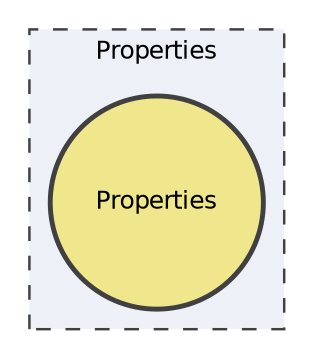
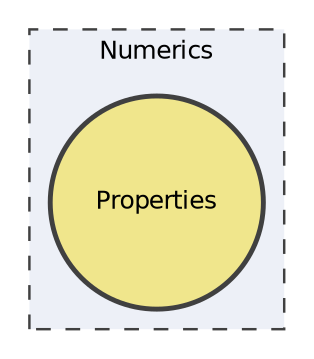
cluster "Properties": label "Properties" -> "Numerics"
